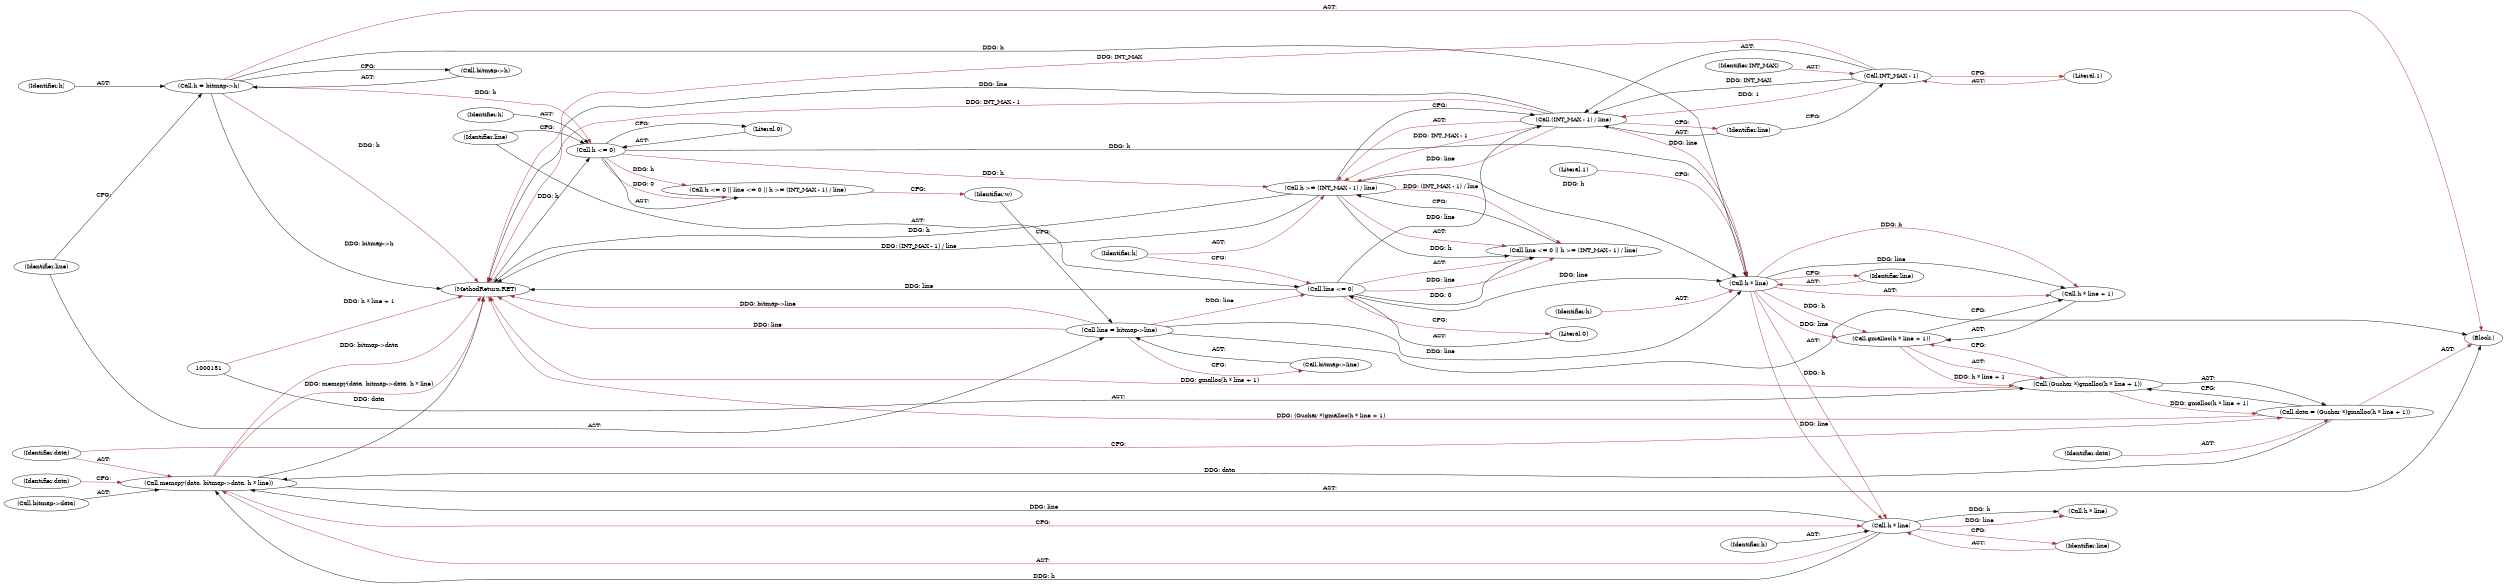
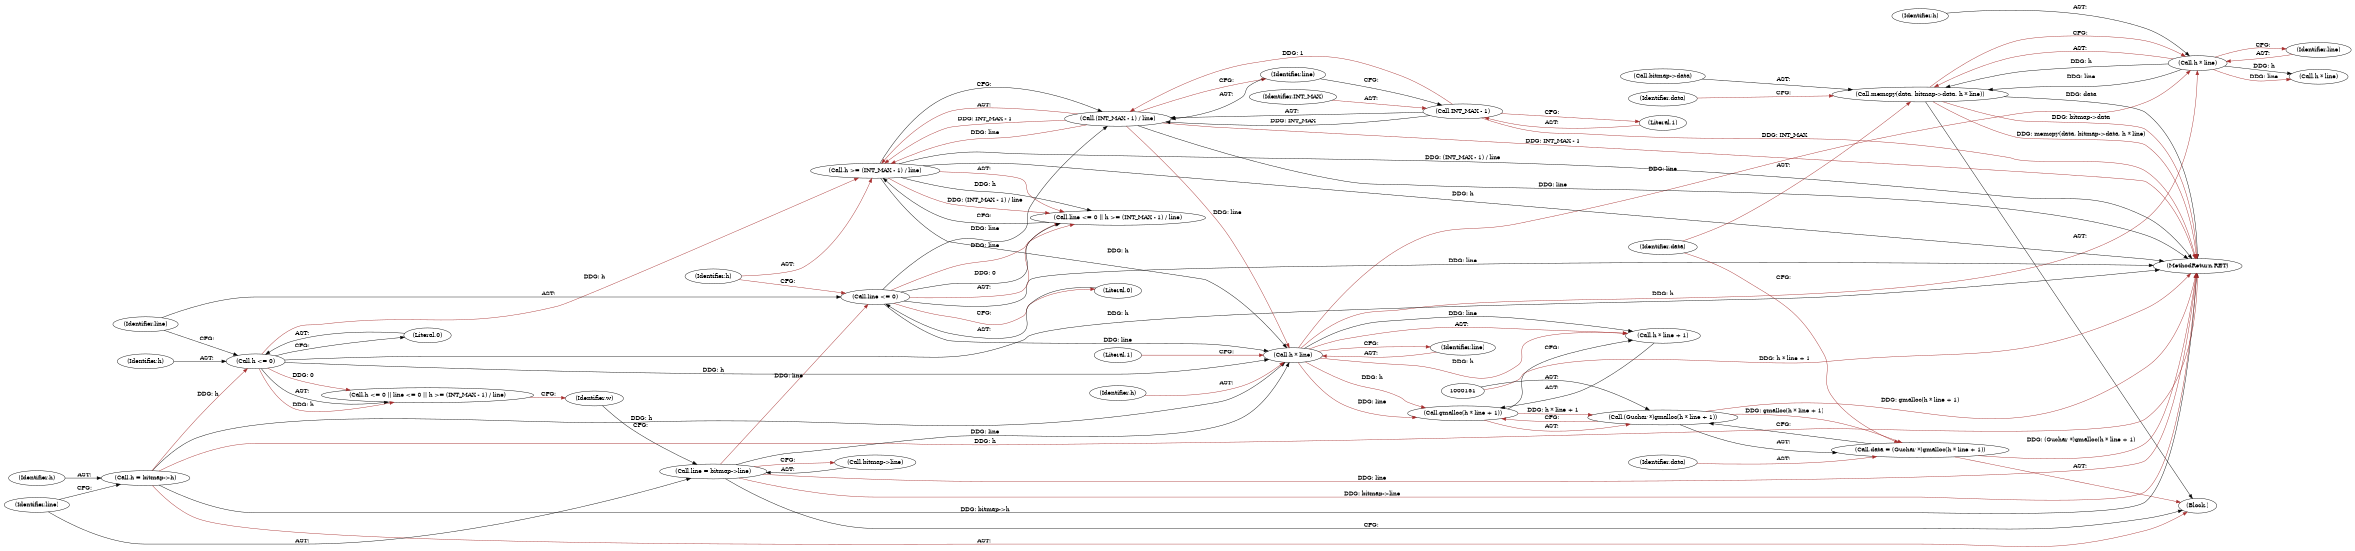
node "(Call,bitmap->h)": removed
edge "(MethodReturn,RET)" -> "(Call,h <= 0)": reversed
edge "(Call,line = bitmap->line)" -> "(Block,)": label "AST: " -> "CFG: "
edge "(Call,data = (Guchar *)gmalloc(h * line + 1))" -> "(Call,memcpy(data, bitmap->data, h * line))": removed, label "DDG: data"
